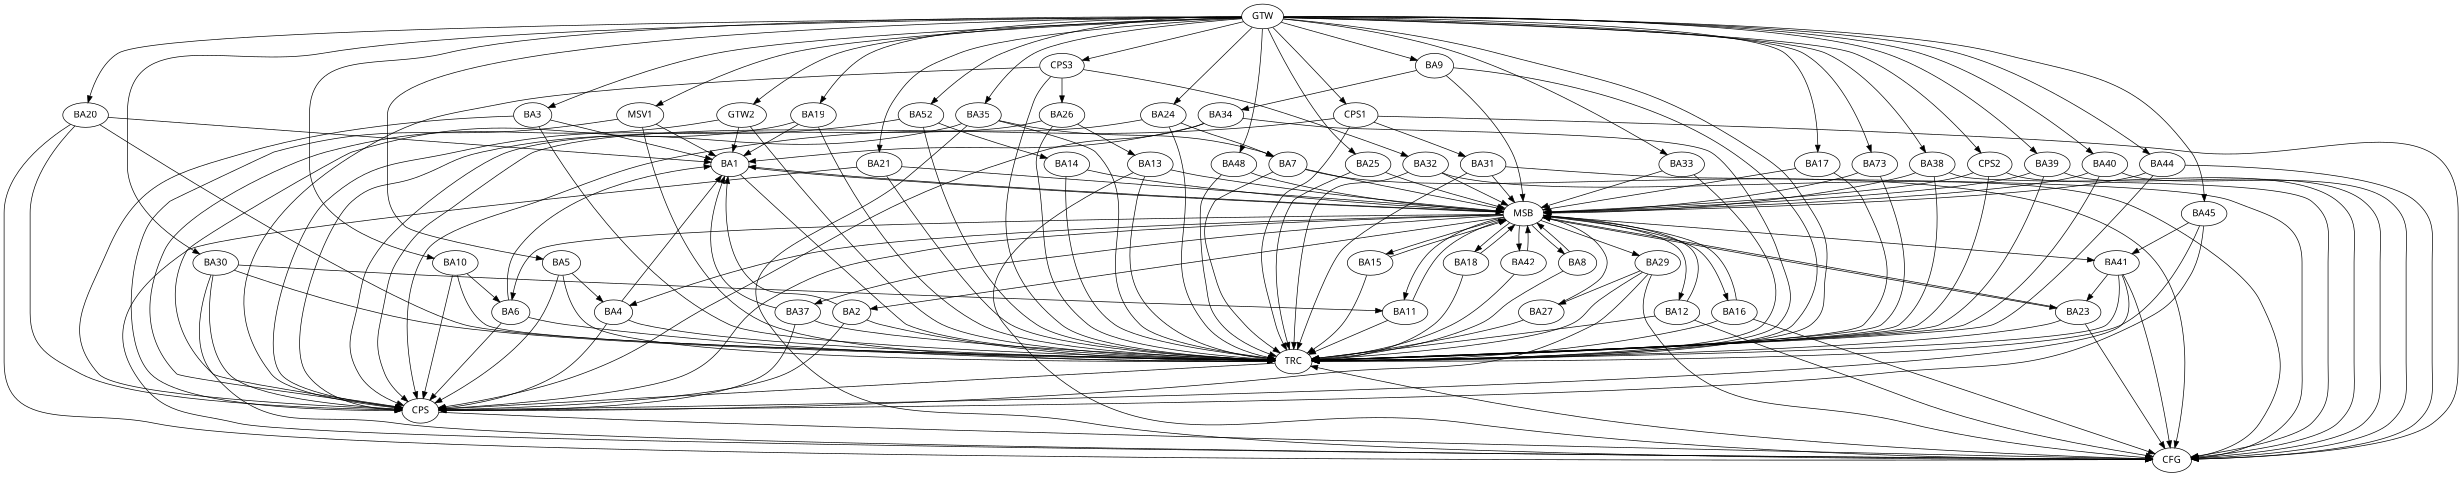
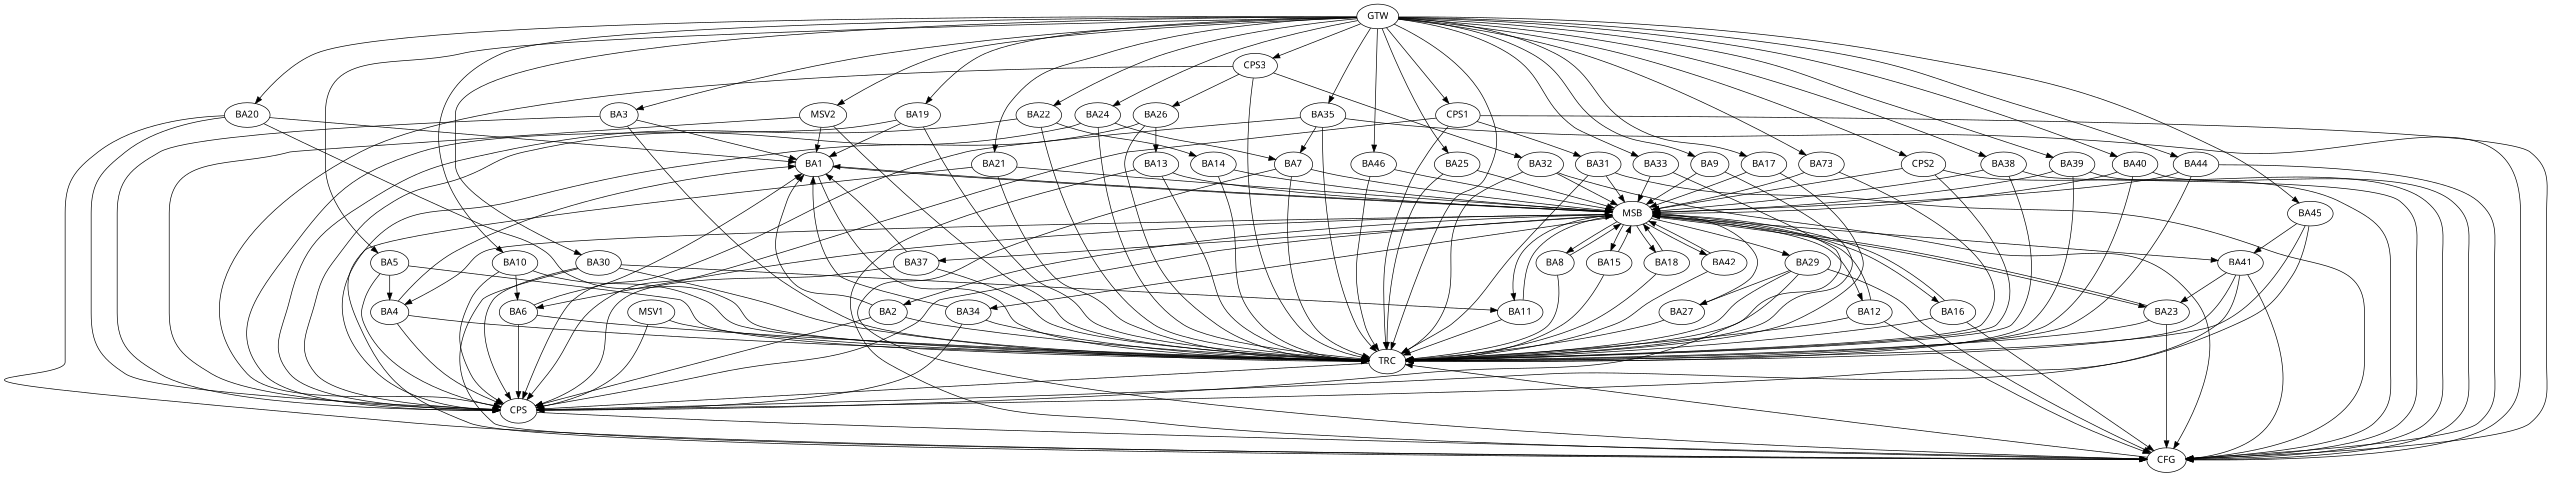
edge "GTW" -> "MSV1": removed
edge "BA9" -> "BA34": now "MSB" -> "BA34"
node "GTW2": label "GTW2" -> "MSV2"
node "BA52": label "BA52" -> "BA22"
edge "MSV1" -> "BA1": removed
node "BA48": label "BA48" -> "BA46"
